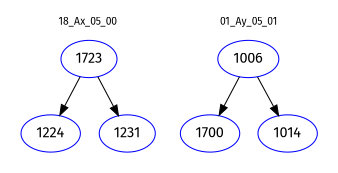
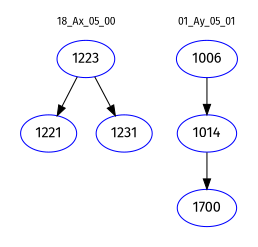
node "1723": label "1723" -> "1223"
edge "1006" -> "1700": now "1014" -> "1700"
node "1224": label "1224" -> "1221"
